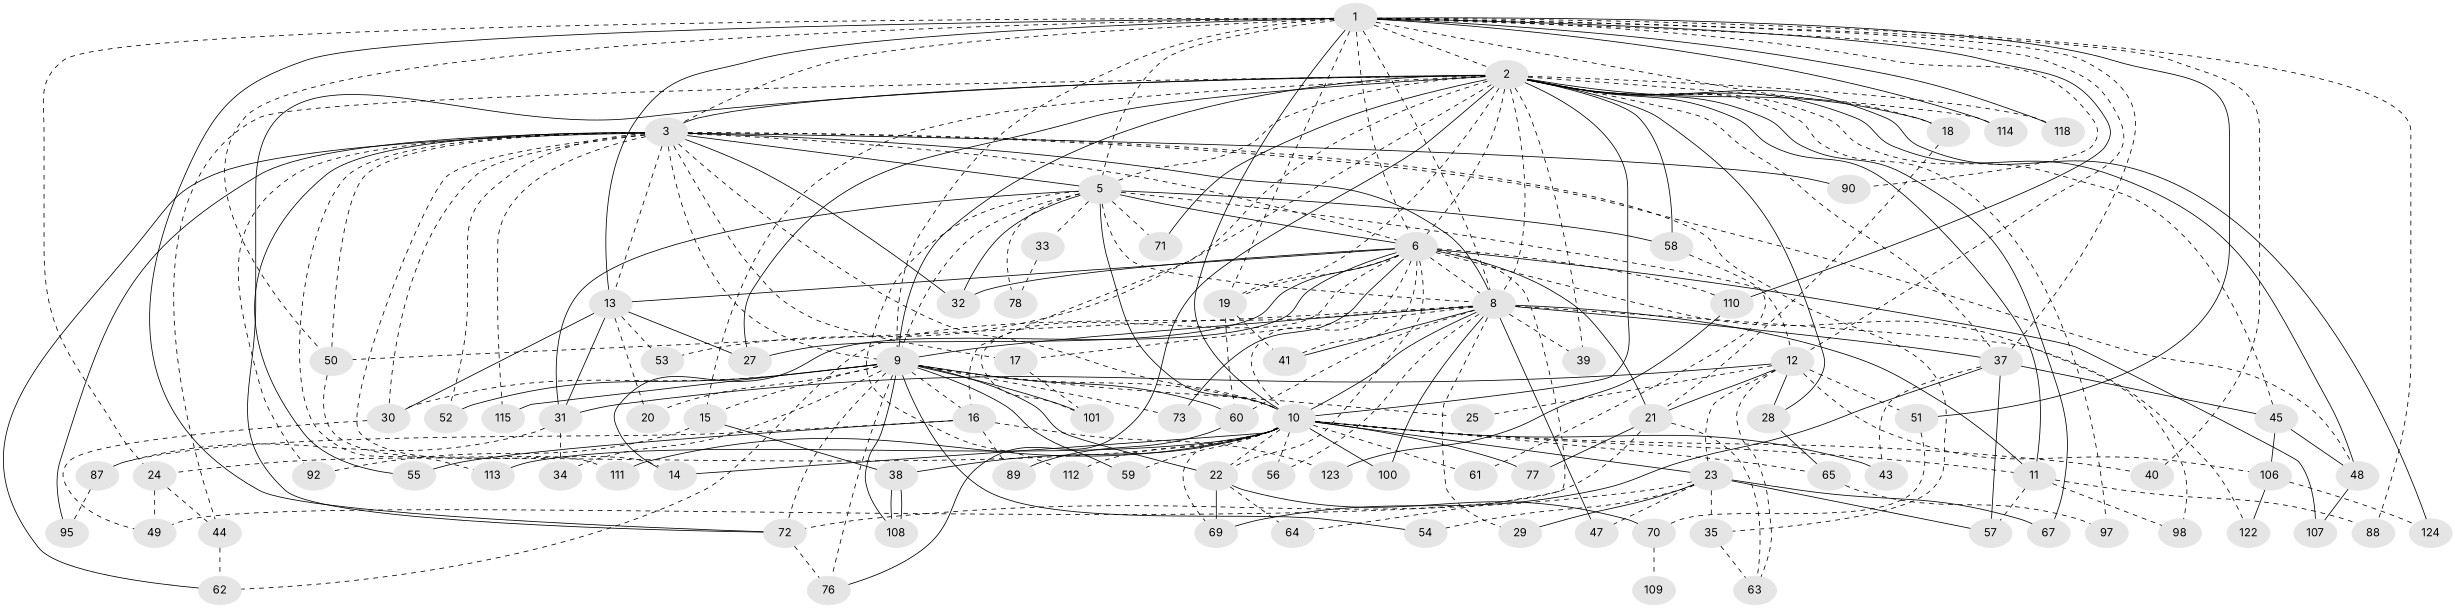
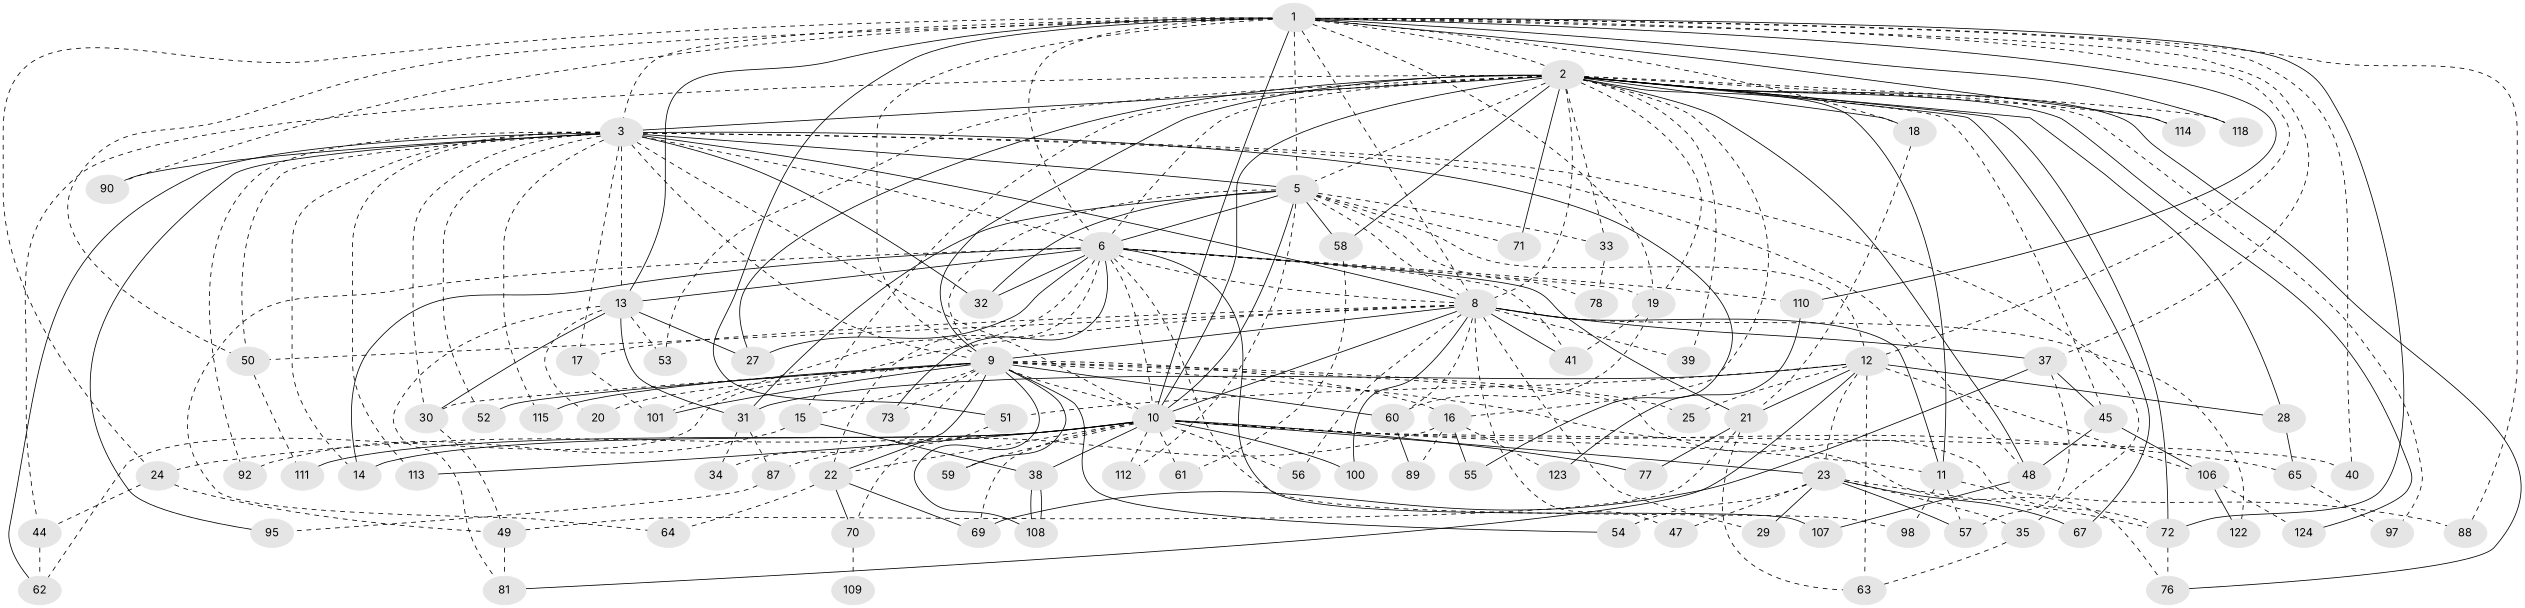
edge "2" -- "37": now "2" -- "33"
edge "8" -- "47": style solid -> dashed
edge "37" -- "57": style solid -> dashed
node "43": removed
node "81": added
